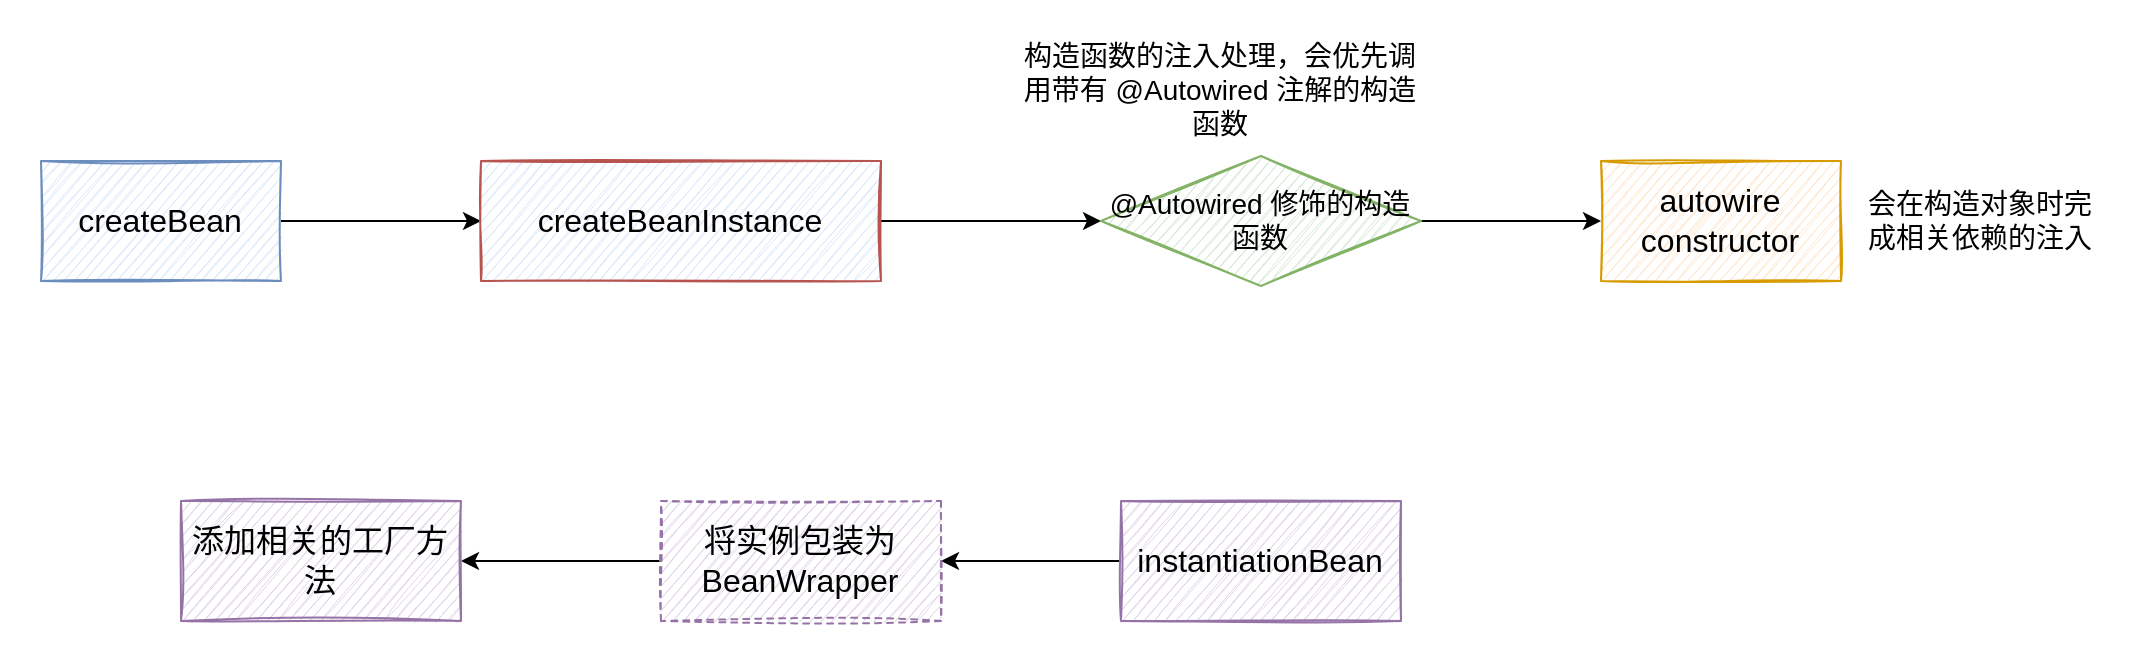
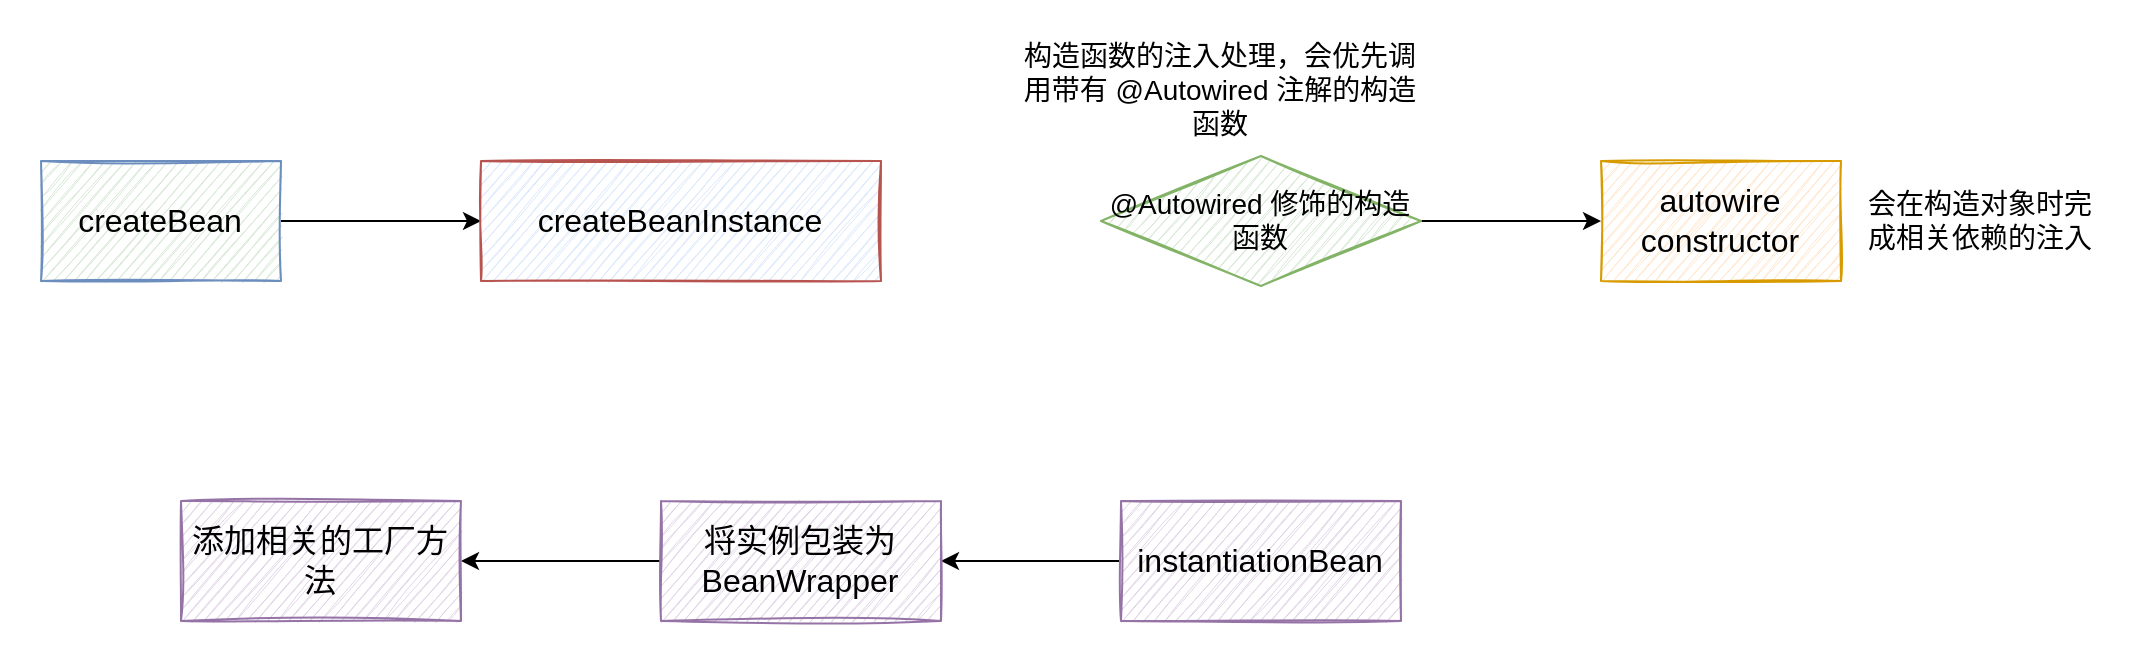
node "createBean": fillcolor #dae8fc -> #d5e8d4
edge "createBeanInstance" -> "@Autowired 修饰的构造函数": removed
node "将实例包装为 BeanWrapper": style dashed -> solid
